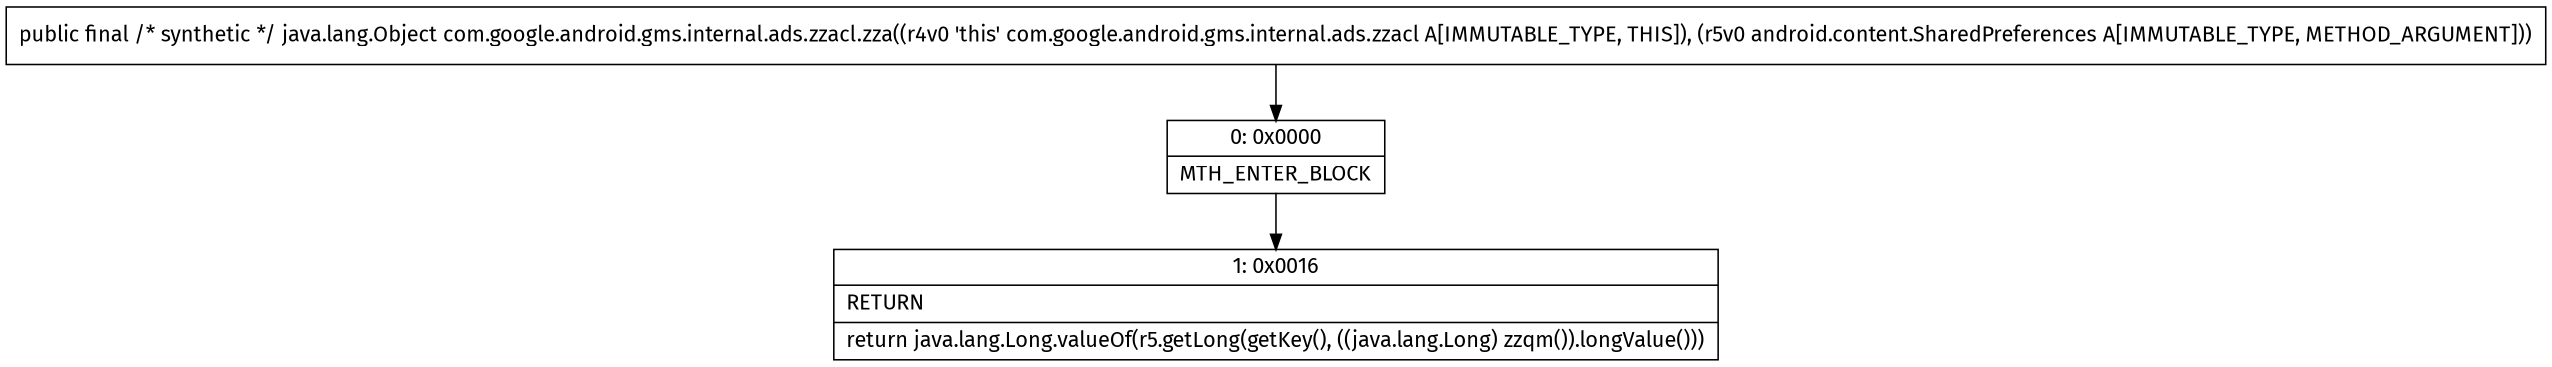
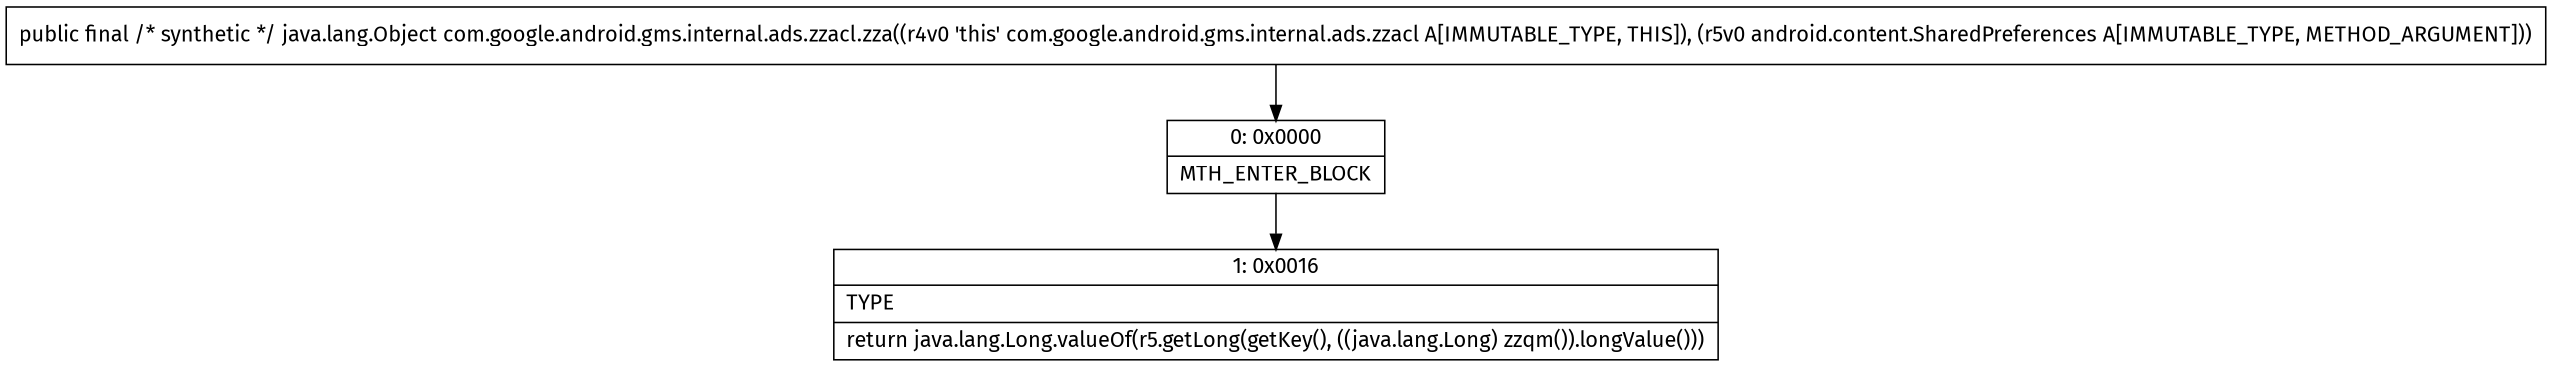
node "1: 0x0016": text "RETURN" -> "TYPE"
